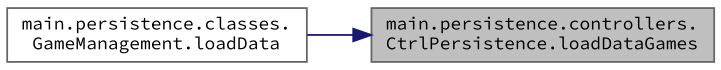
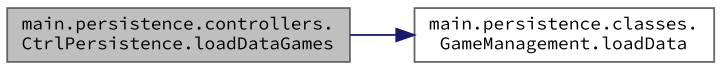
edge "main.persistence.classes. GameManagement.loadData" -> "main.persistence.controllers. CtrlPersistence.loadDataGames": reversed
